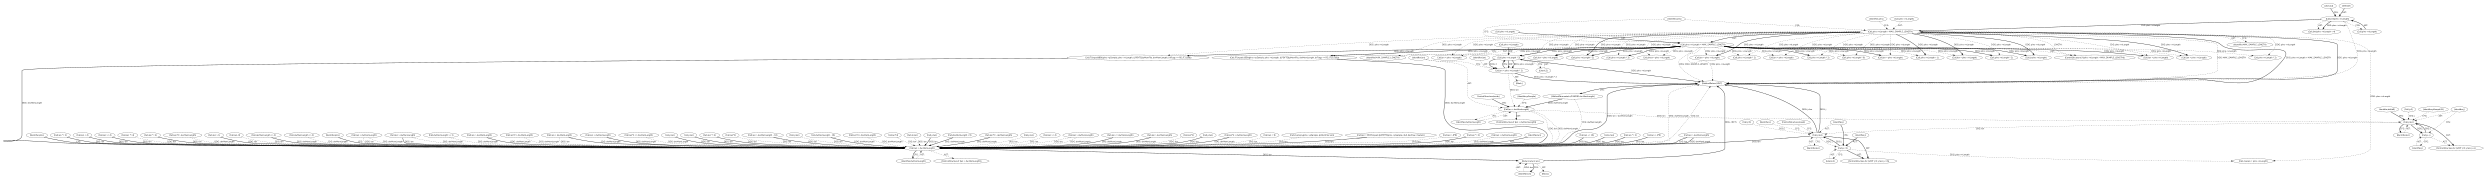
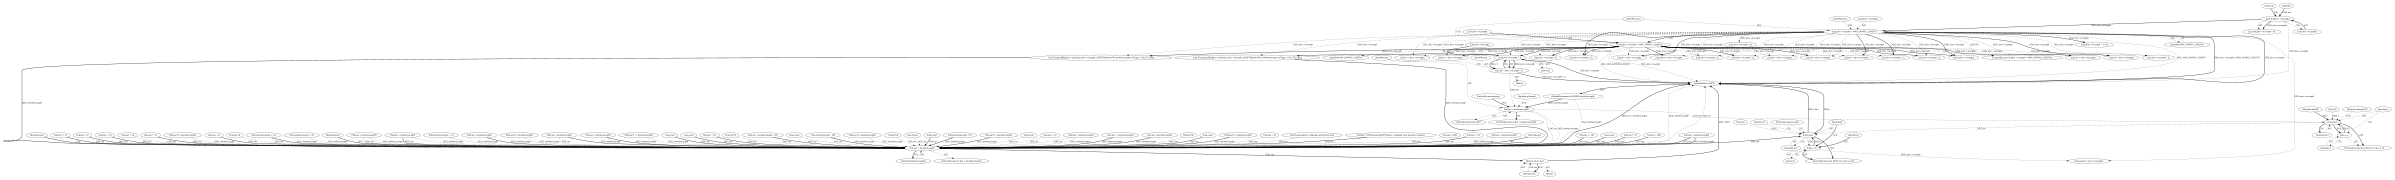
edge "1000126" -> "(Call,(int)pIns->nLength)": label "AST: " -> "DDG: len"
node "(Call,(pIns->nLength + 1) / 2)": added
edge "(Call,pIns->nLength = MAX_SAMPLE_LENGTH)" -> "(Call,pIns->nLength * 6)": removed, label "DDG: pIns->nLength"
edge "(Call,pIns->nLength = MAX_SAMPLE_LENGTH)" -> "(Call,dmax = pIns->nLength)": style dashed -> bold
